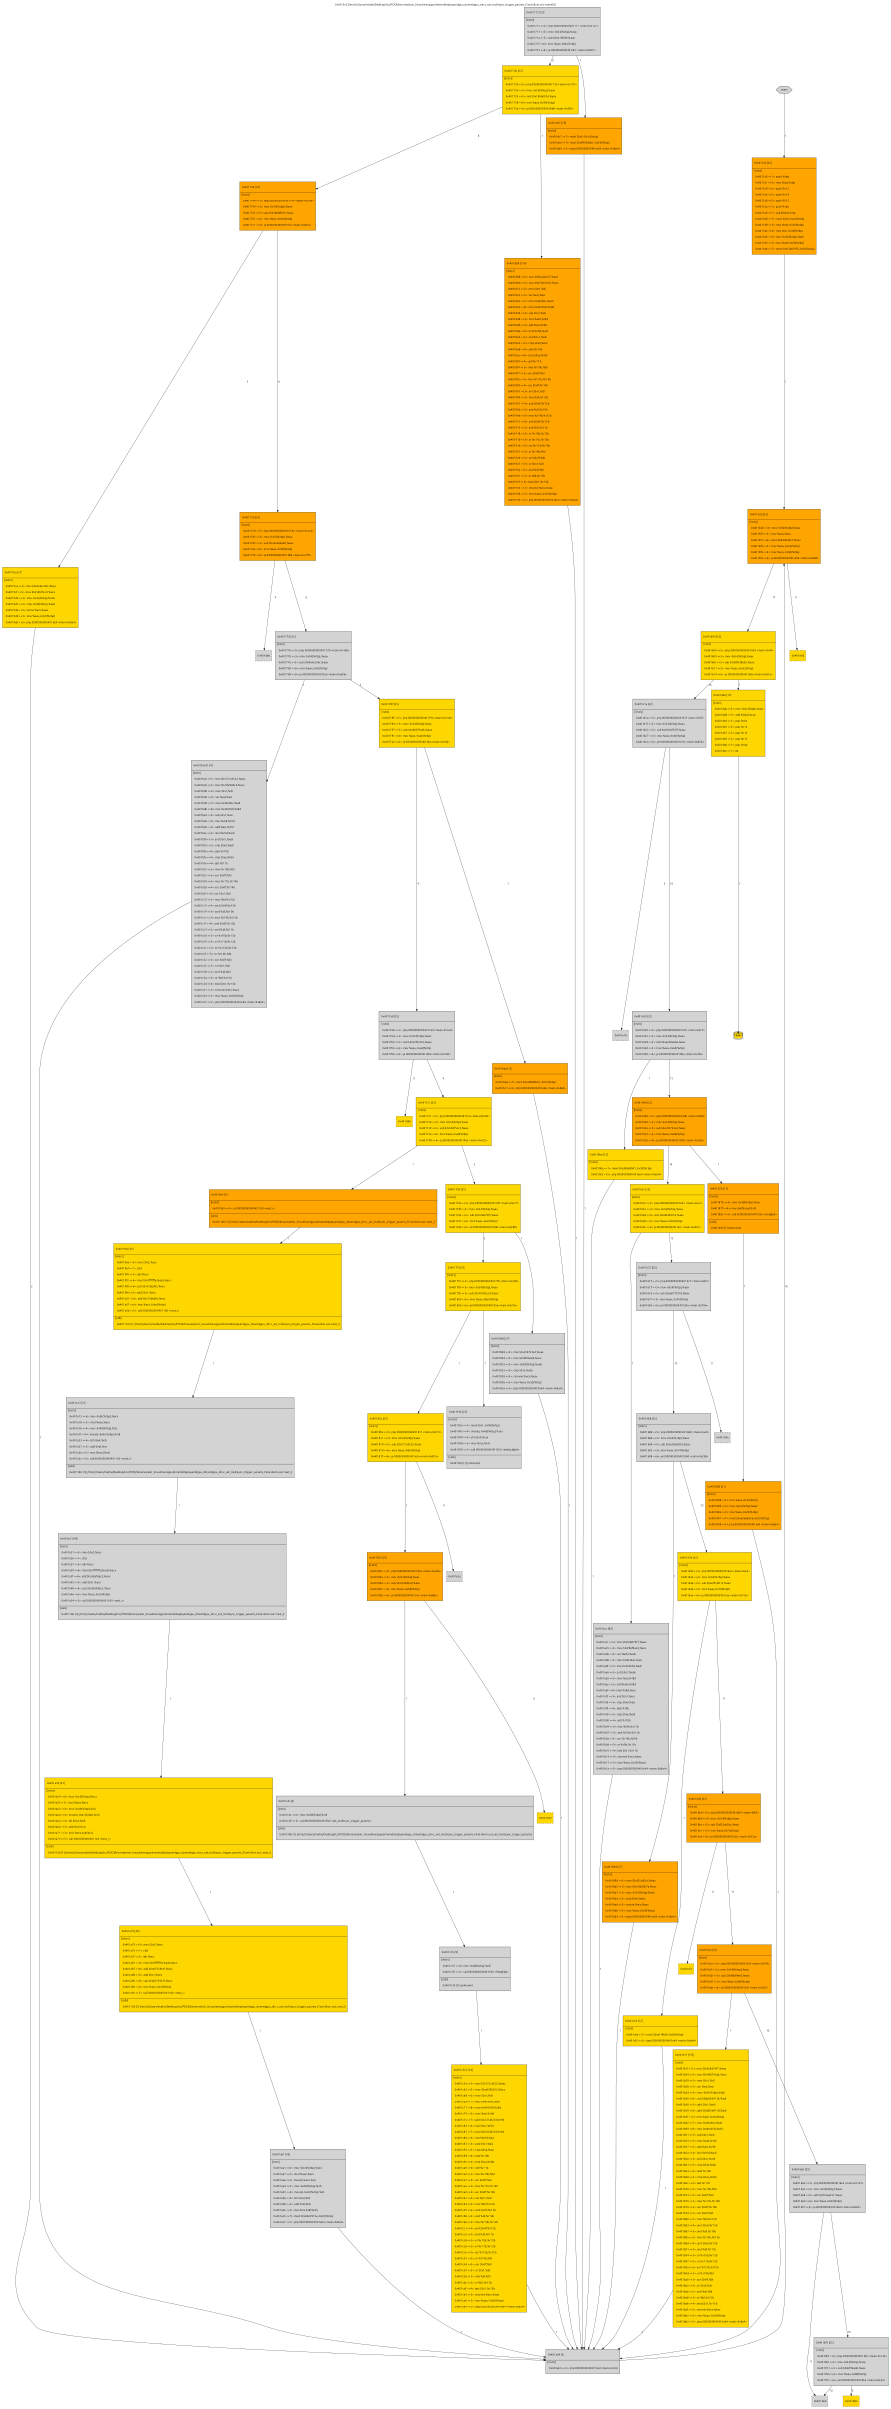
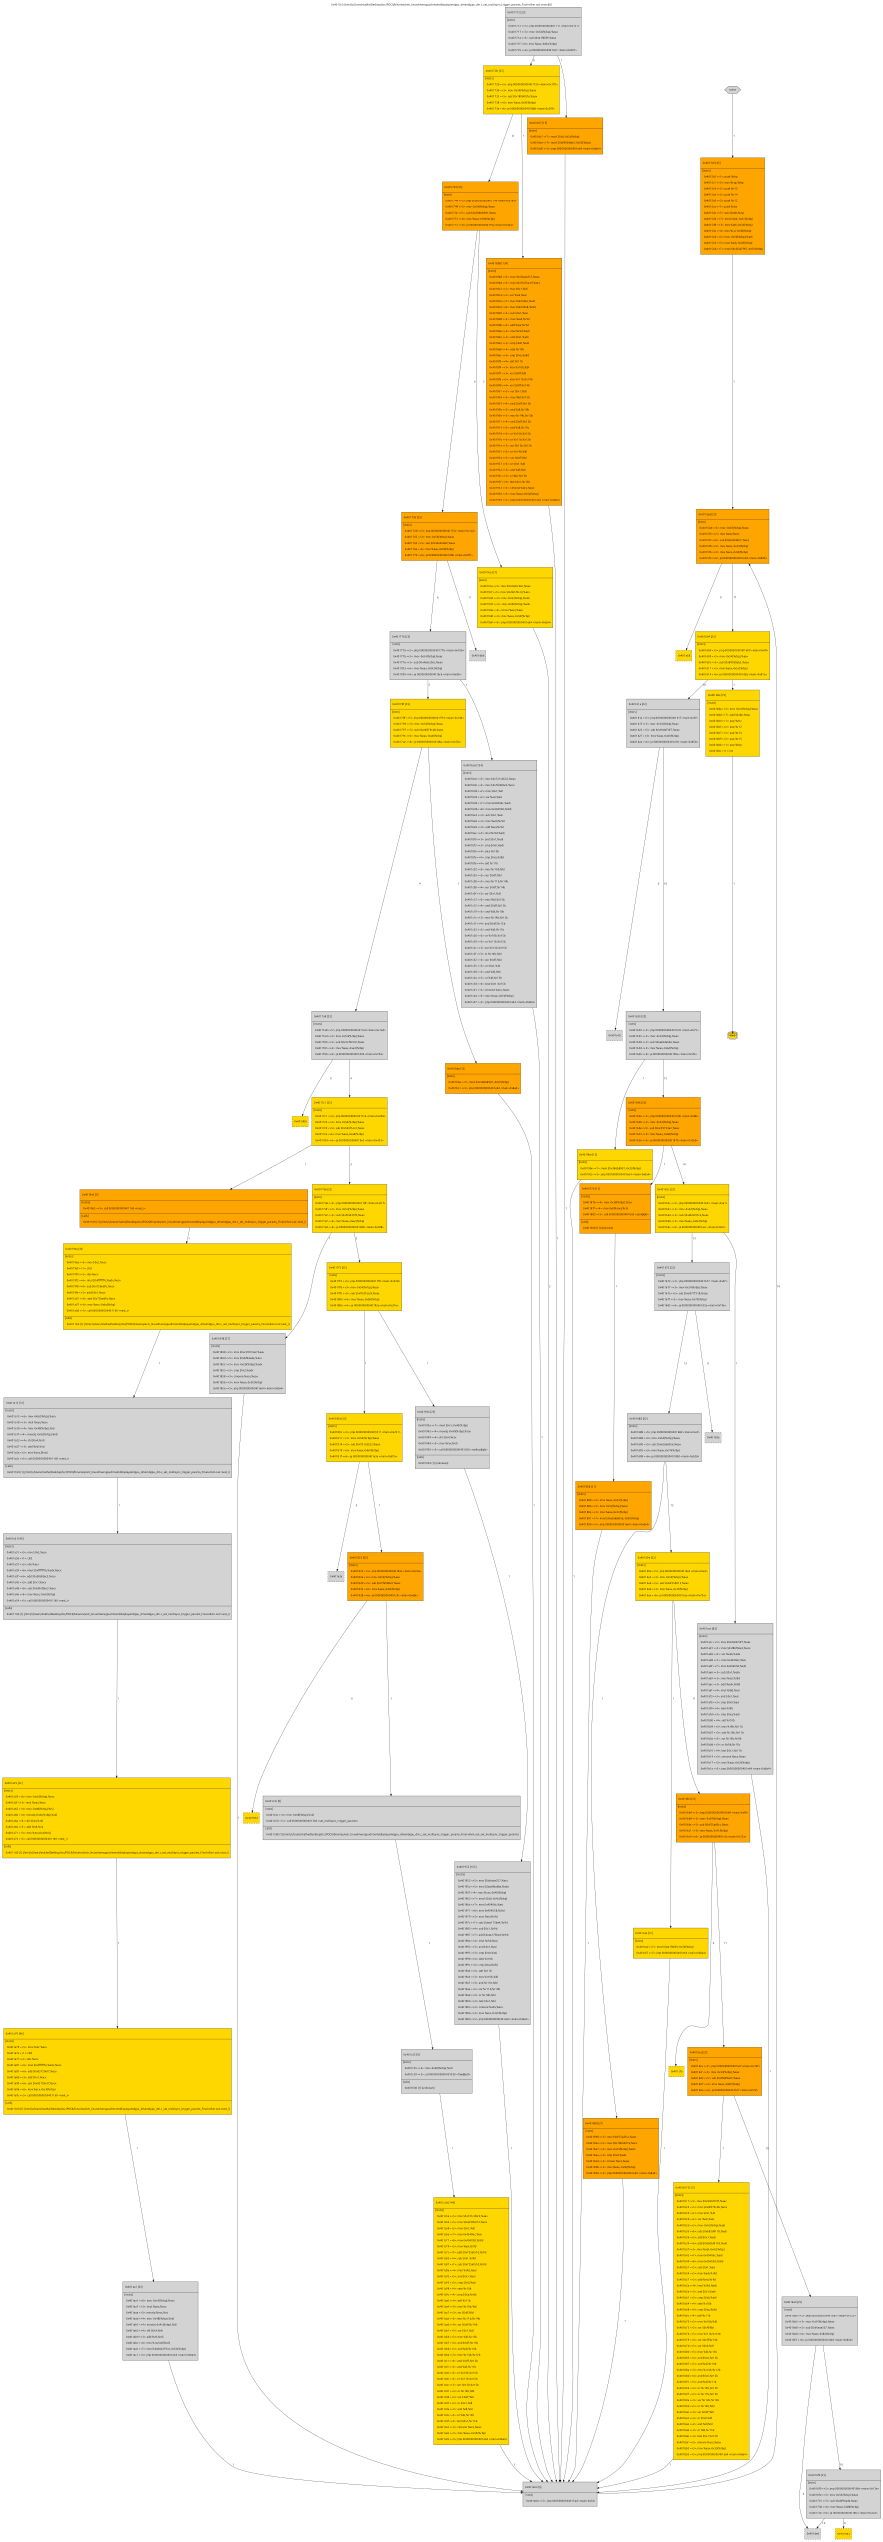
node "0x401955 [105]": added
